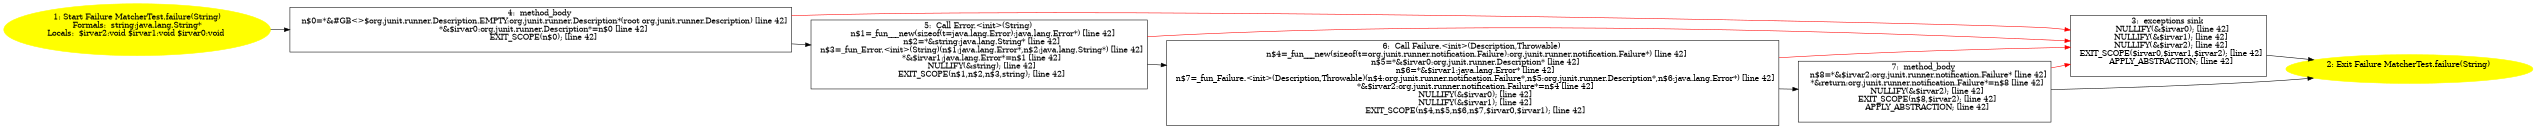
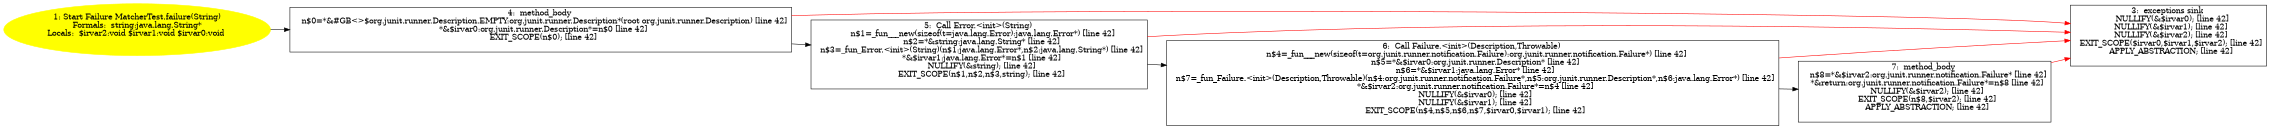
node "2: Exit Failure MatcherTest.failure(String)": removed
